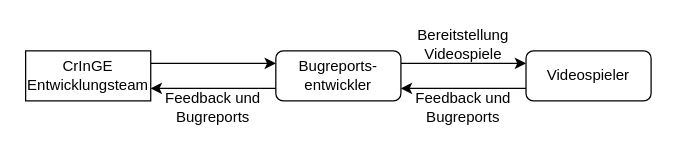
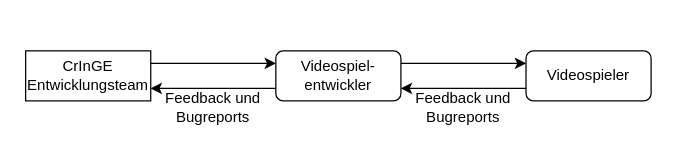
node "Bereitstellung Videospiele": removed
node "Bugreports-entwickler": label "Bugreports-entwickler" -> "Videospiel-entwickler"
